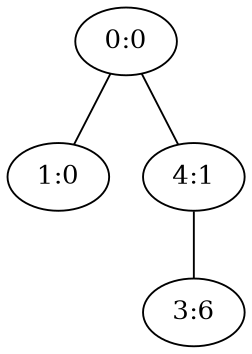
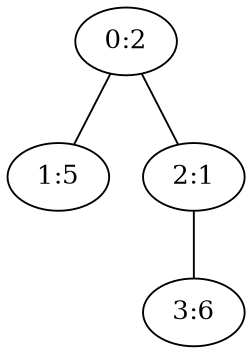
node "0:0": label "0:0" -> "0:2"
node "1:0": label "1:0" -> "1:5"
node "4:1": label "4:1" -> "2:1"
